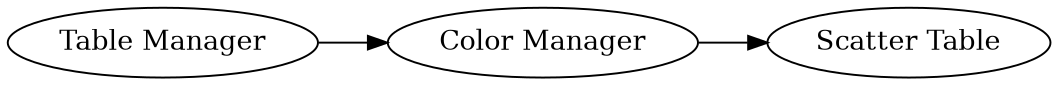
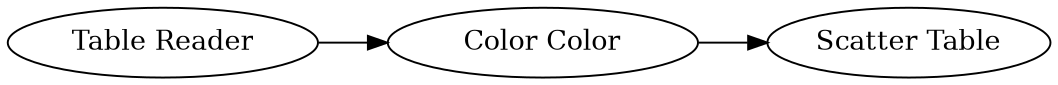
node "Table Manager": label "Table Manager" -> "Table Reader"
node "Color Manager": label "Color Manager" -> "Color Color"
